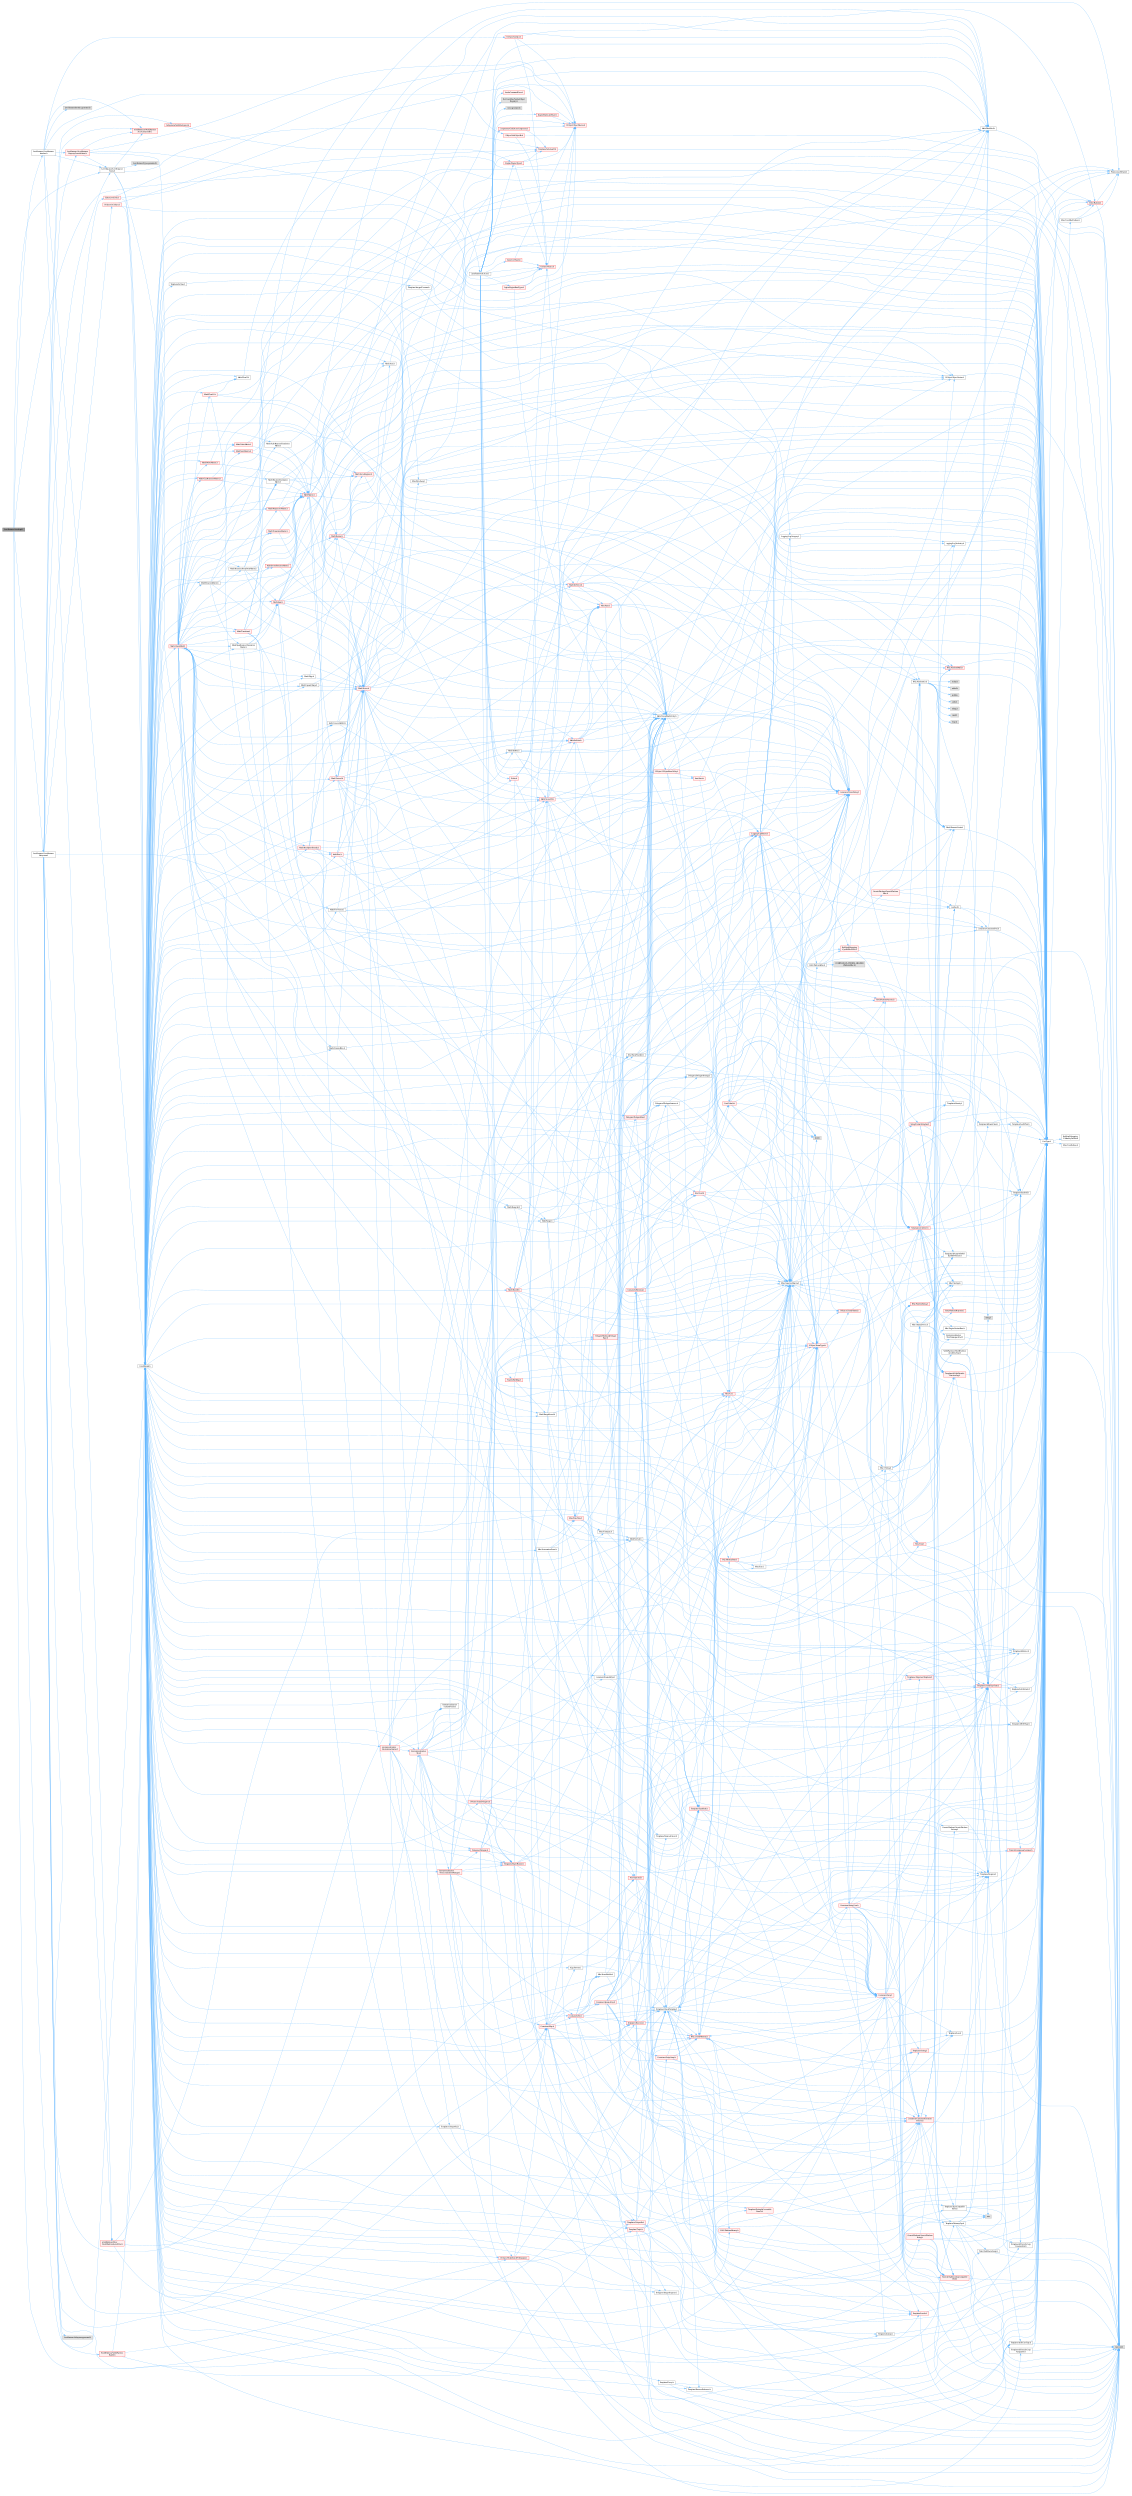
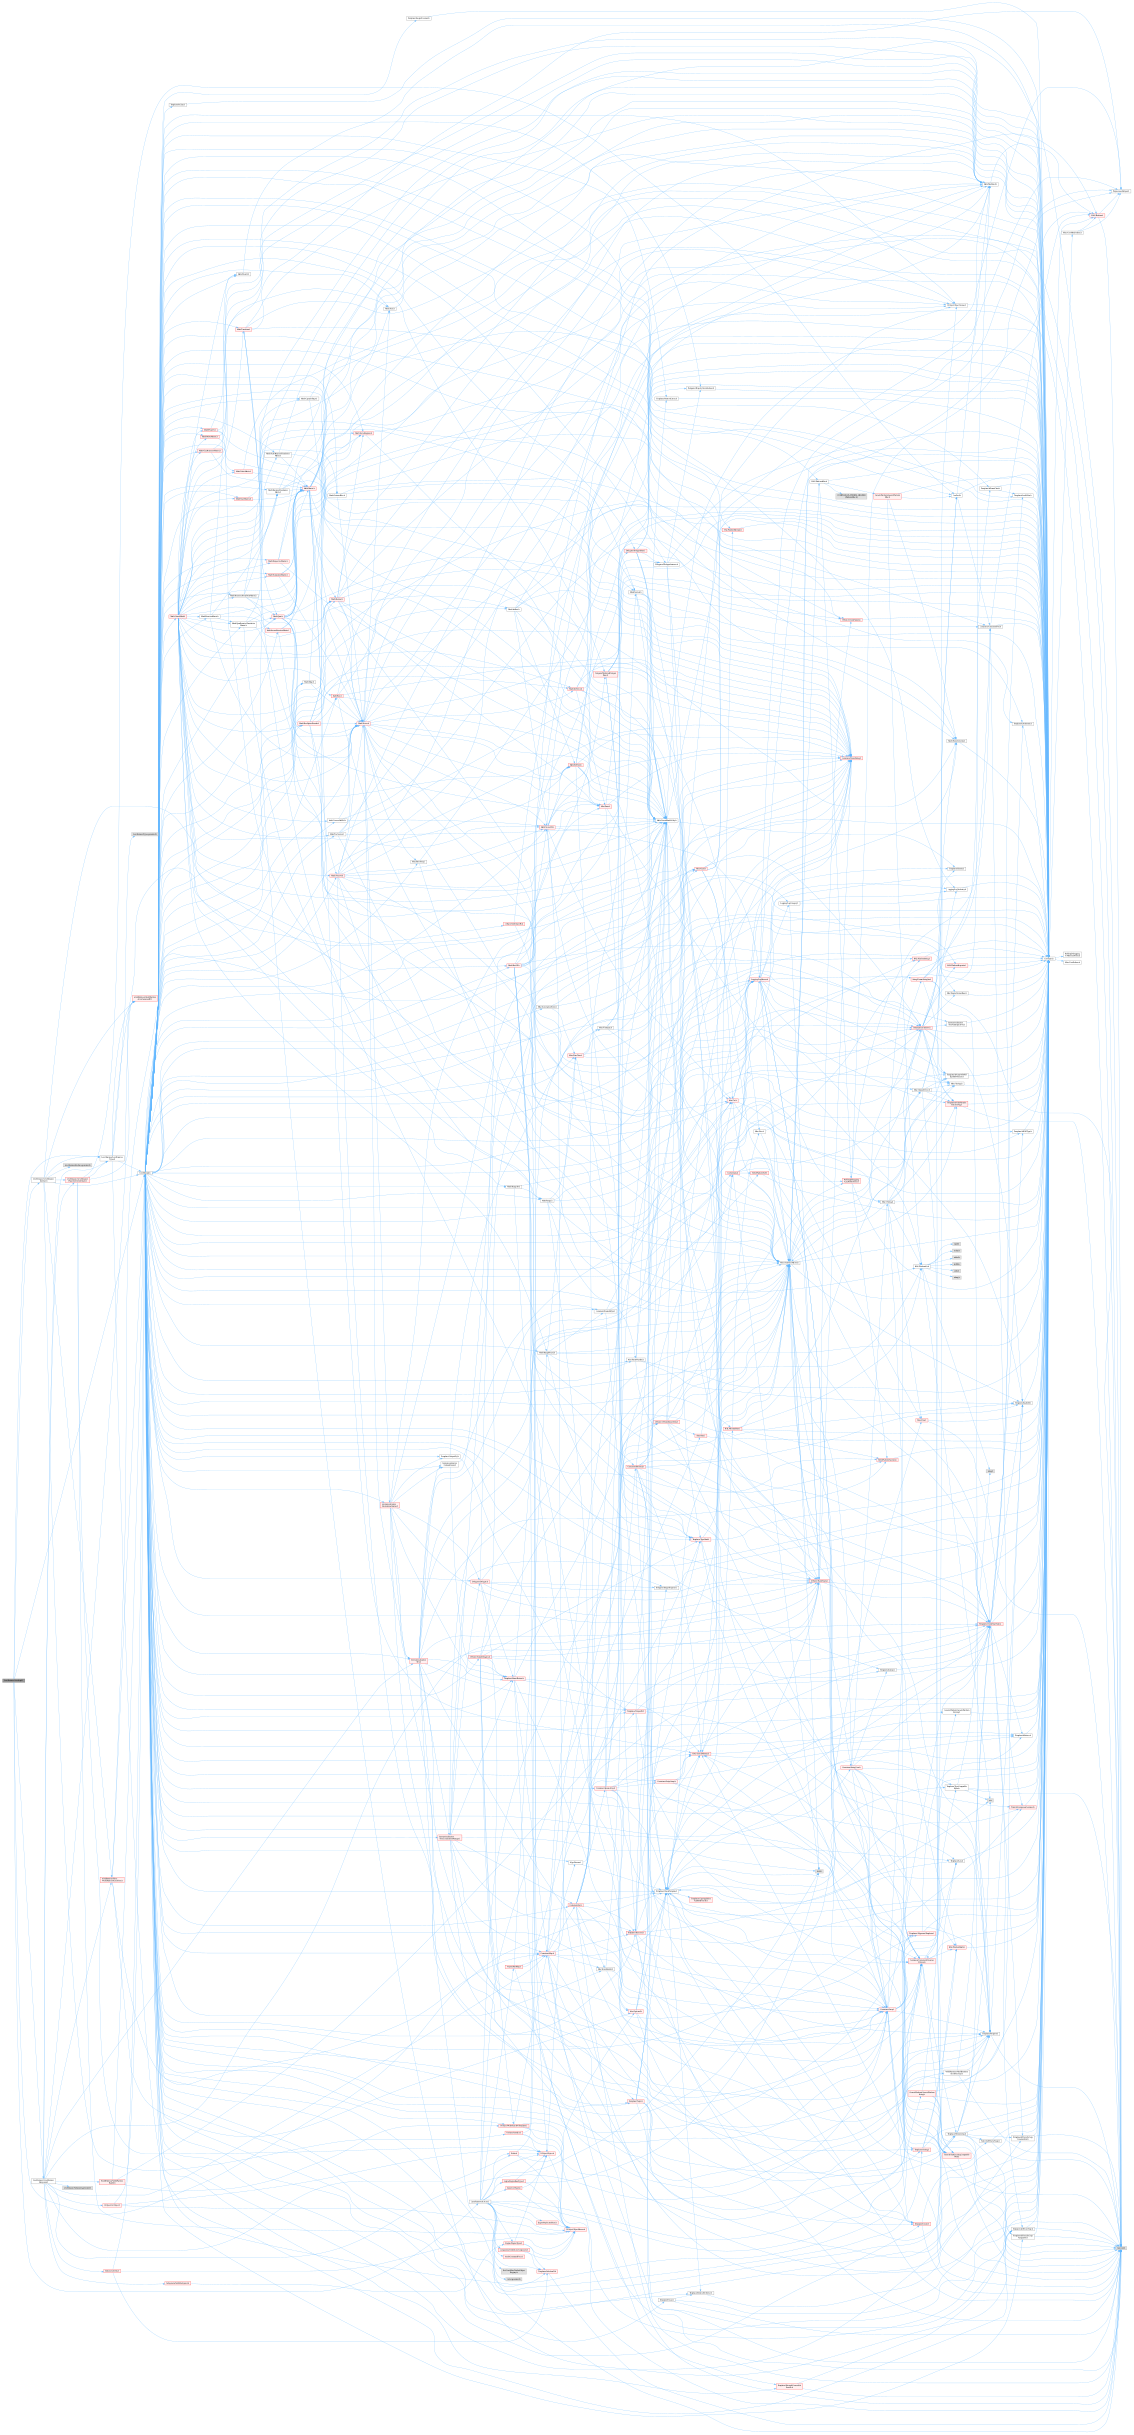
node "float.h": removed
node "Delegates/DelegateSettings.h": label "Delegates/DelegateSettings.h" -> "Delegates/PropertyOverrideAsset.h"
node "HAL/PlatformTLS.h": added
node "Templates/CopyQualifiers AndRefsFromTo.h": added
